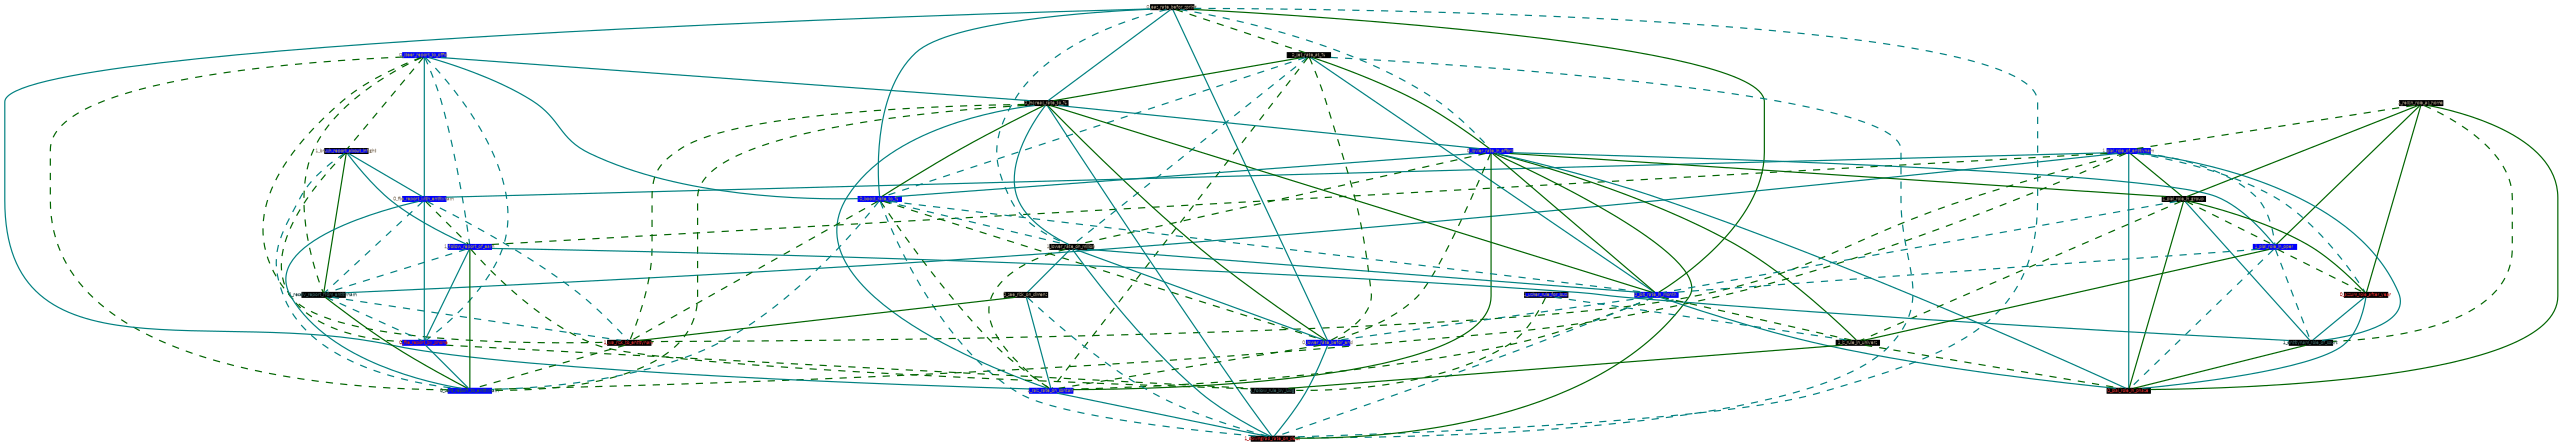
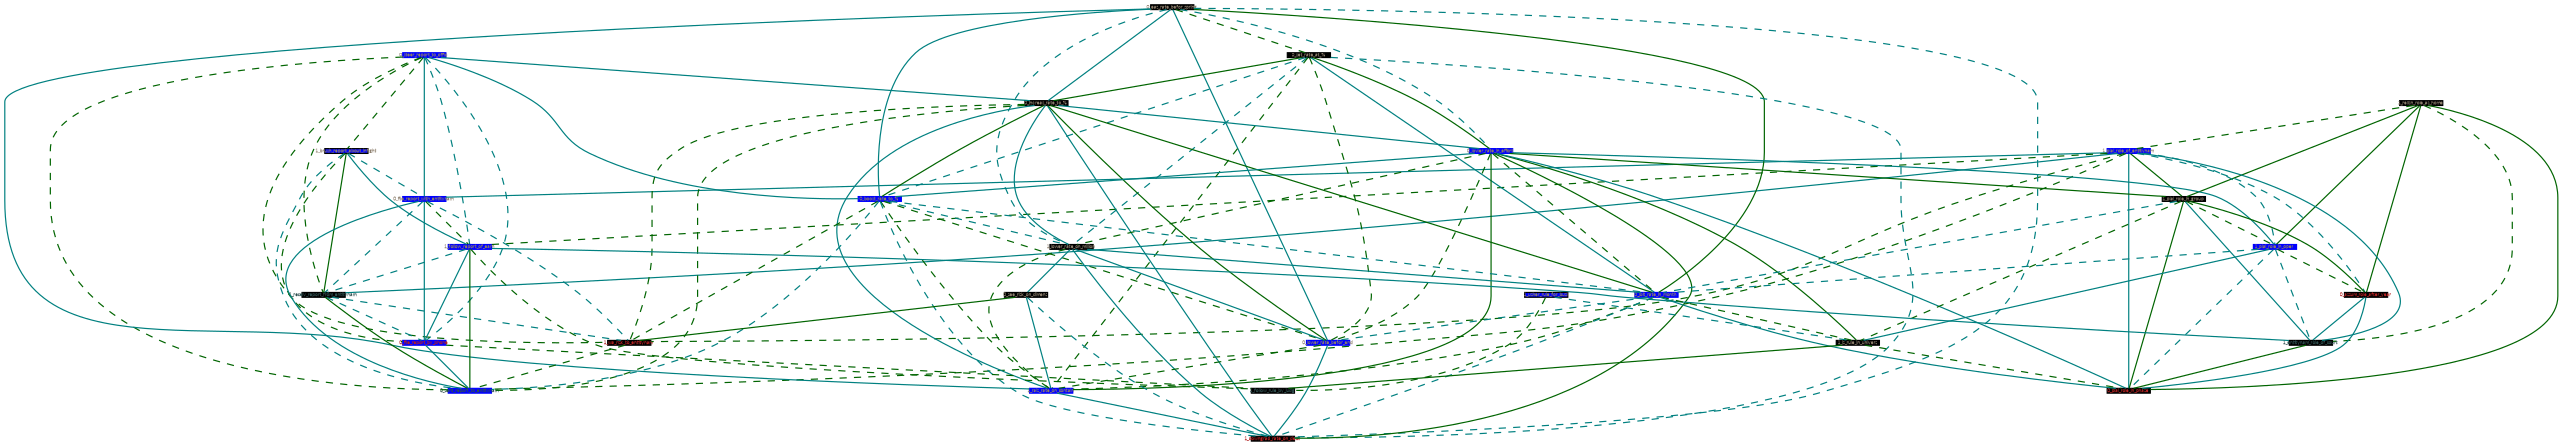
edge "1_brush_report_about_infight" -- "0_file_report_with_entitynam": style solid -> dashed
edge "0_lower_rate_in_effort" -- "0_jolt_rate_in_month": style solid -> dashed
edge "1_plai_role_in_oper" -- "1_is_rule_in_univers": color darkgreen -> teal
